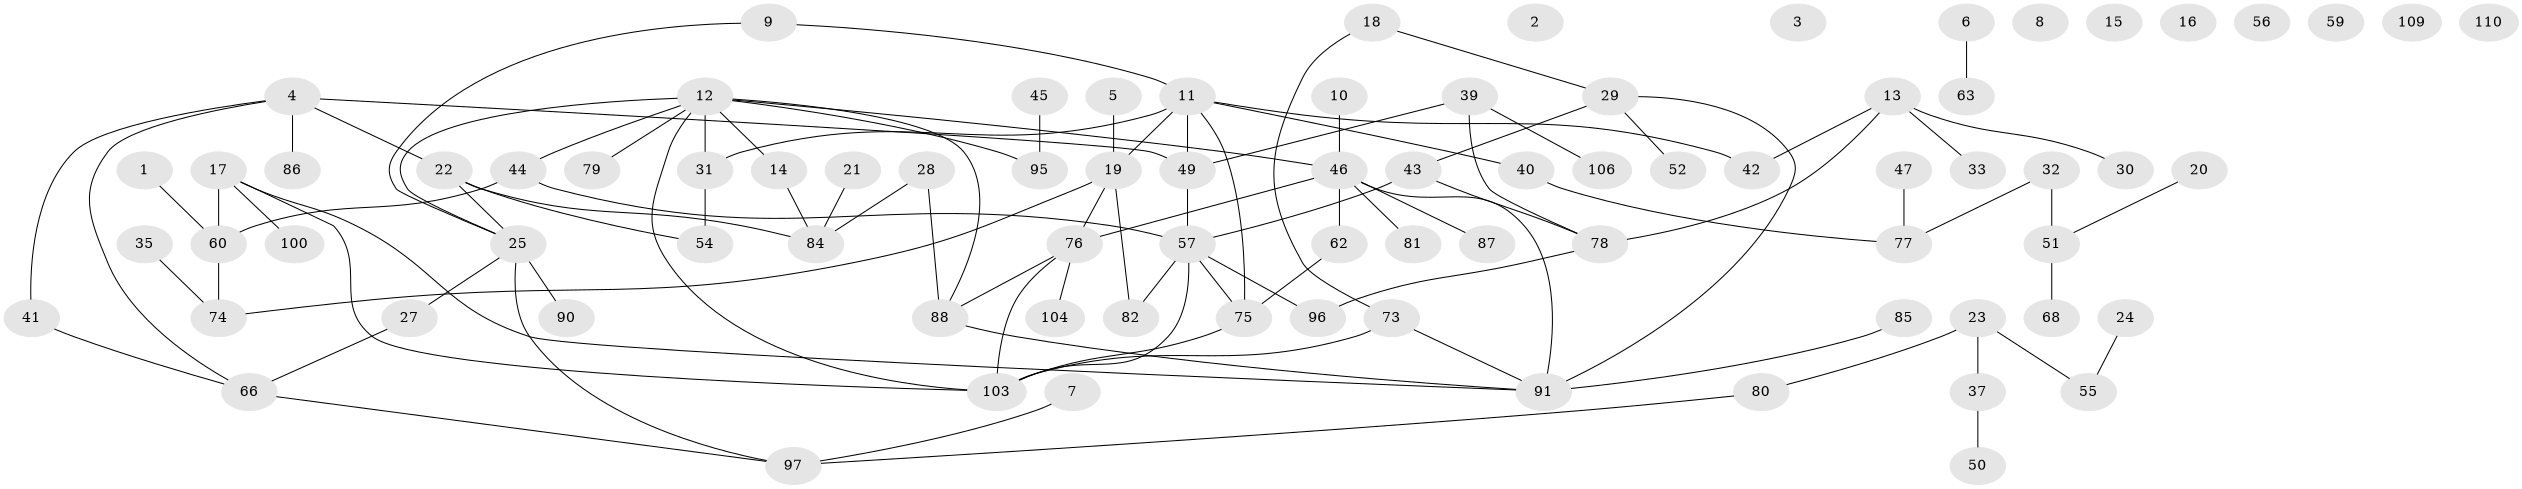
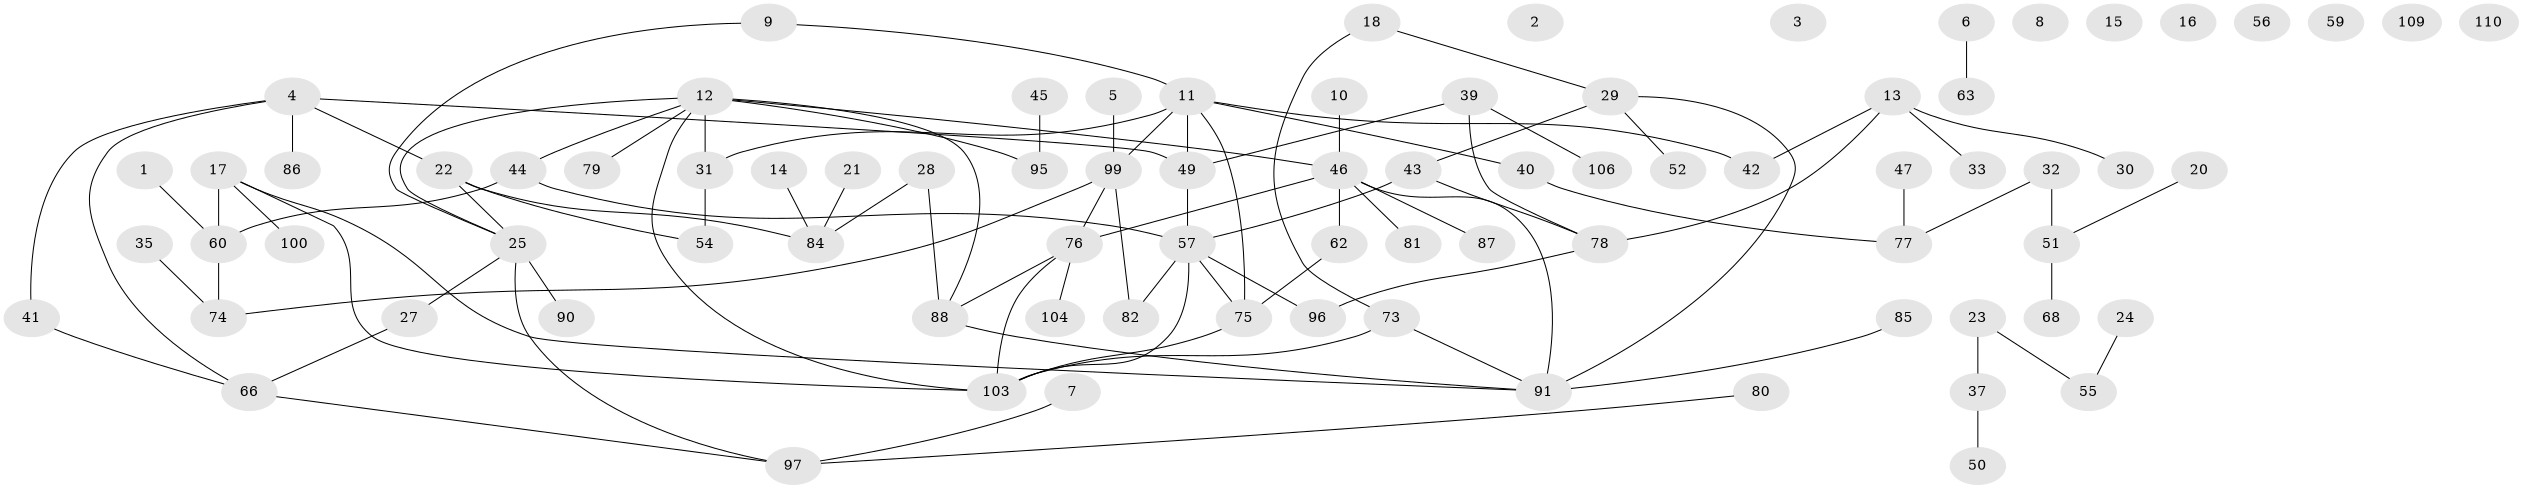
edge "12" -- "14": removed
node "19": label "19" -> "99"
edge "23" -- "80": removed
